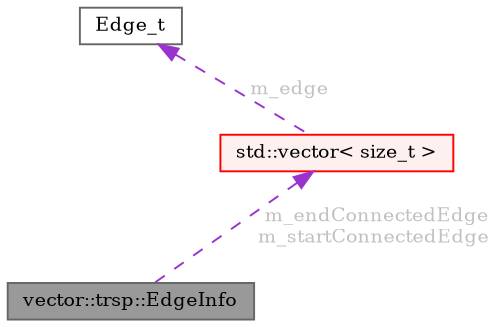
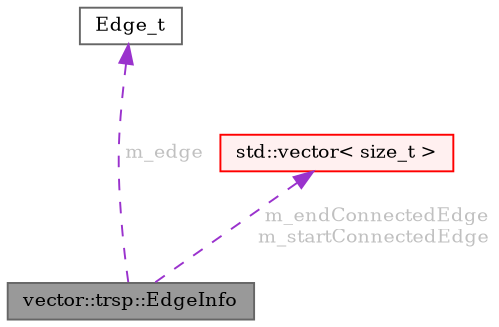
edge "std::vector< size_t >" -> "Edge_t": now "vector::trsp::EdgeInfo" -> "Edge_t"
